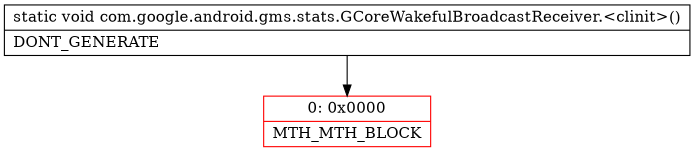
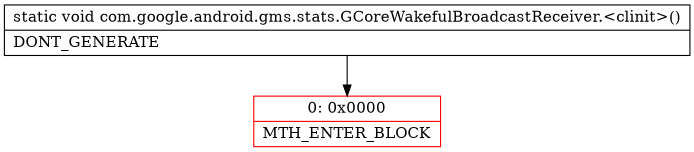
node "0: 0x0000": text "MTH_MTH_BLOCK" -> "MTH_ENTER_BLOCK"
